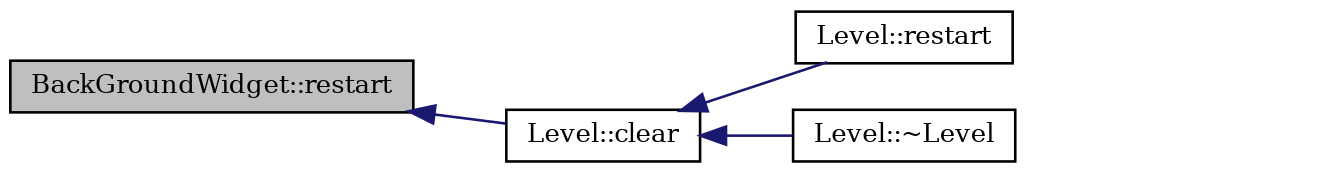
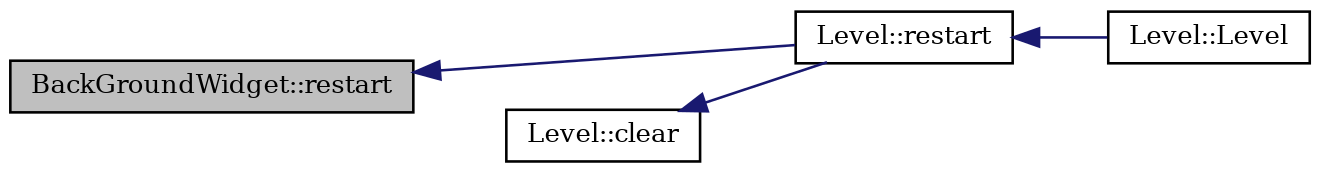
node "Level::Level": added
edge "Level::clear" -> "BackGroundWidget::restart": now "Level::restart" -> "BackGroundWidget::restart"
node "Level::~Level": removed
